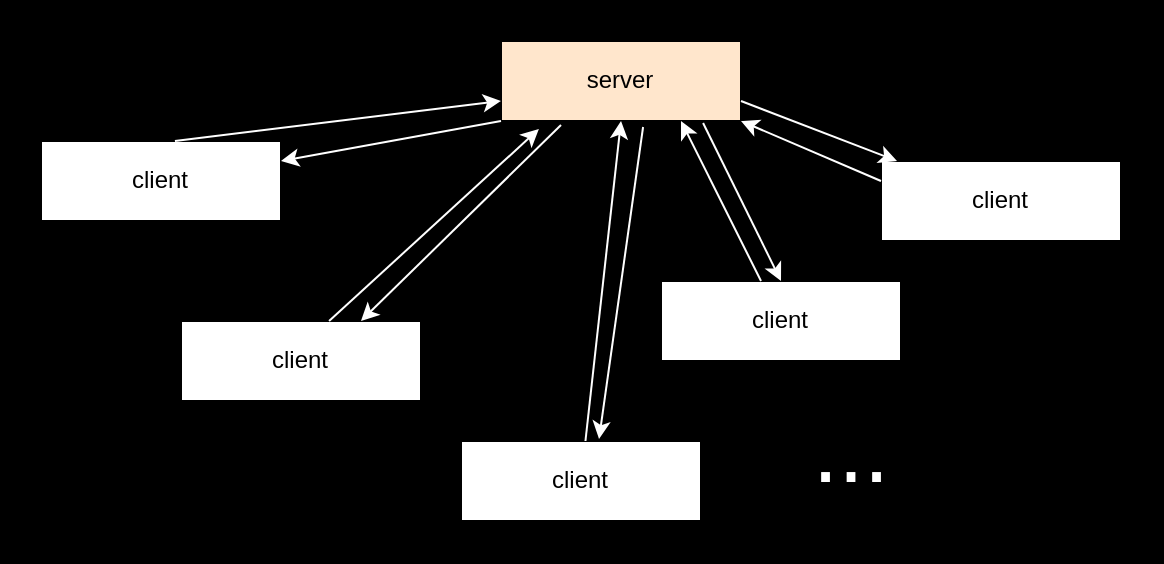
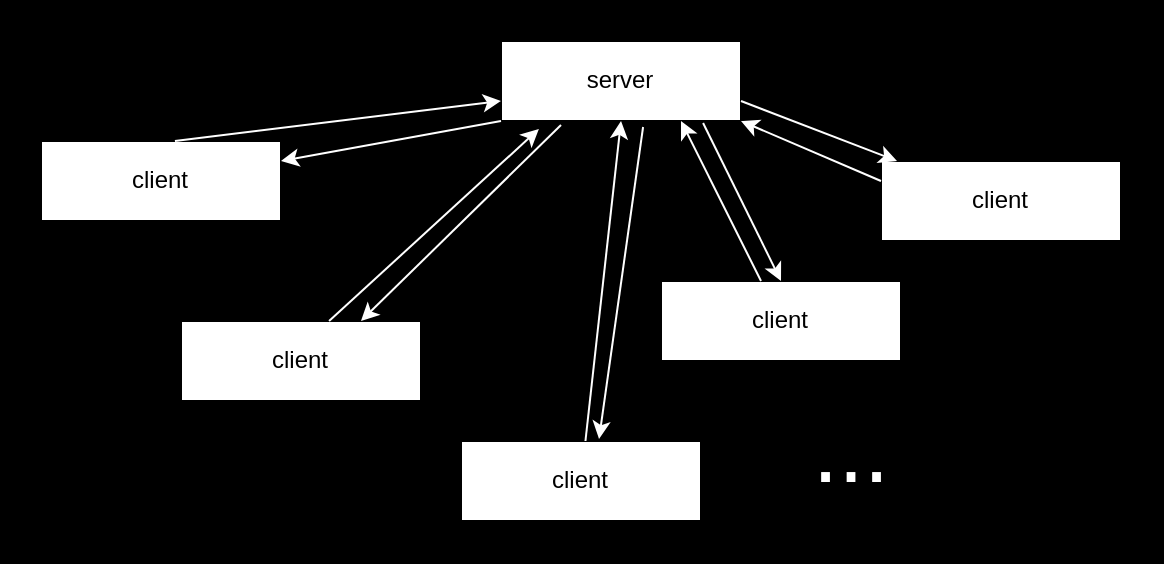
node "server": fillcolor #ffe6cc -> #ffffff
